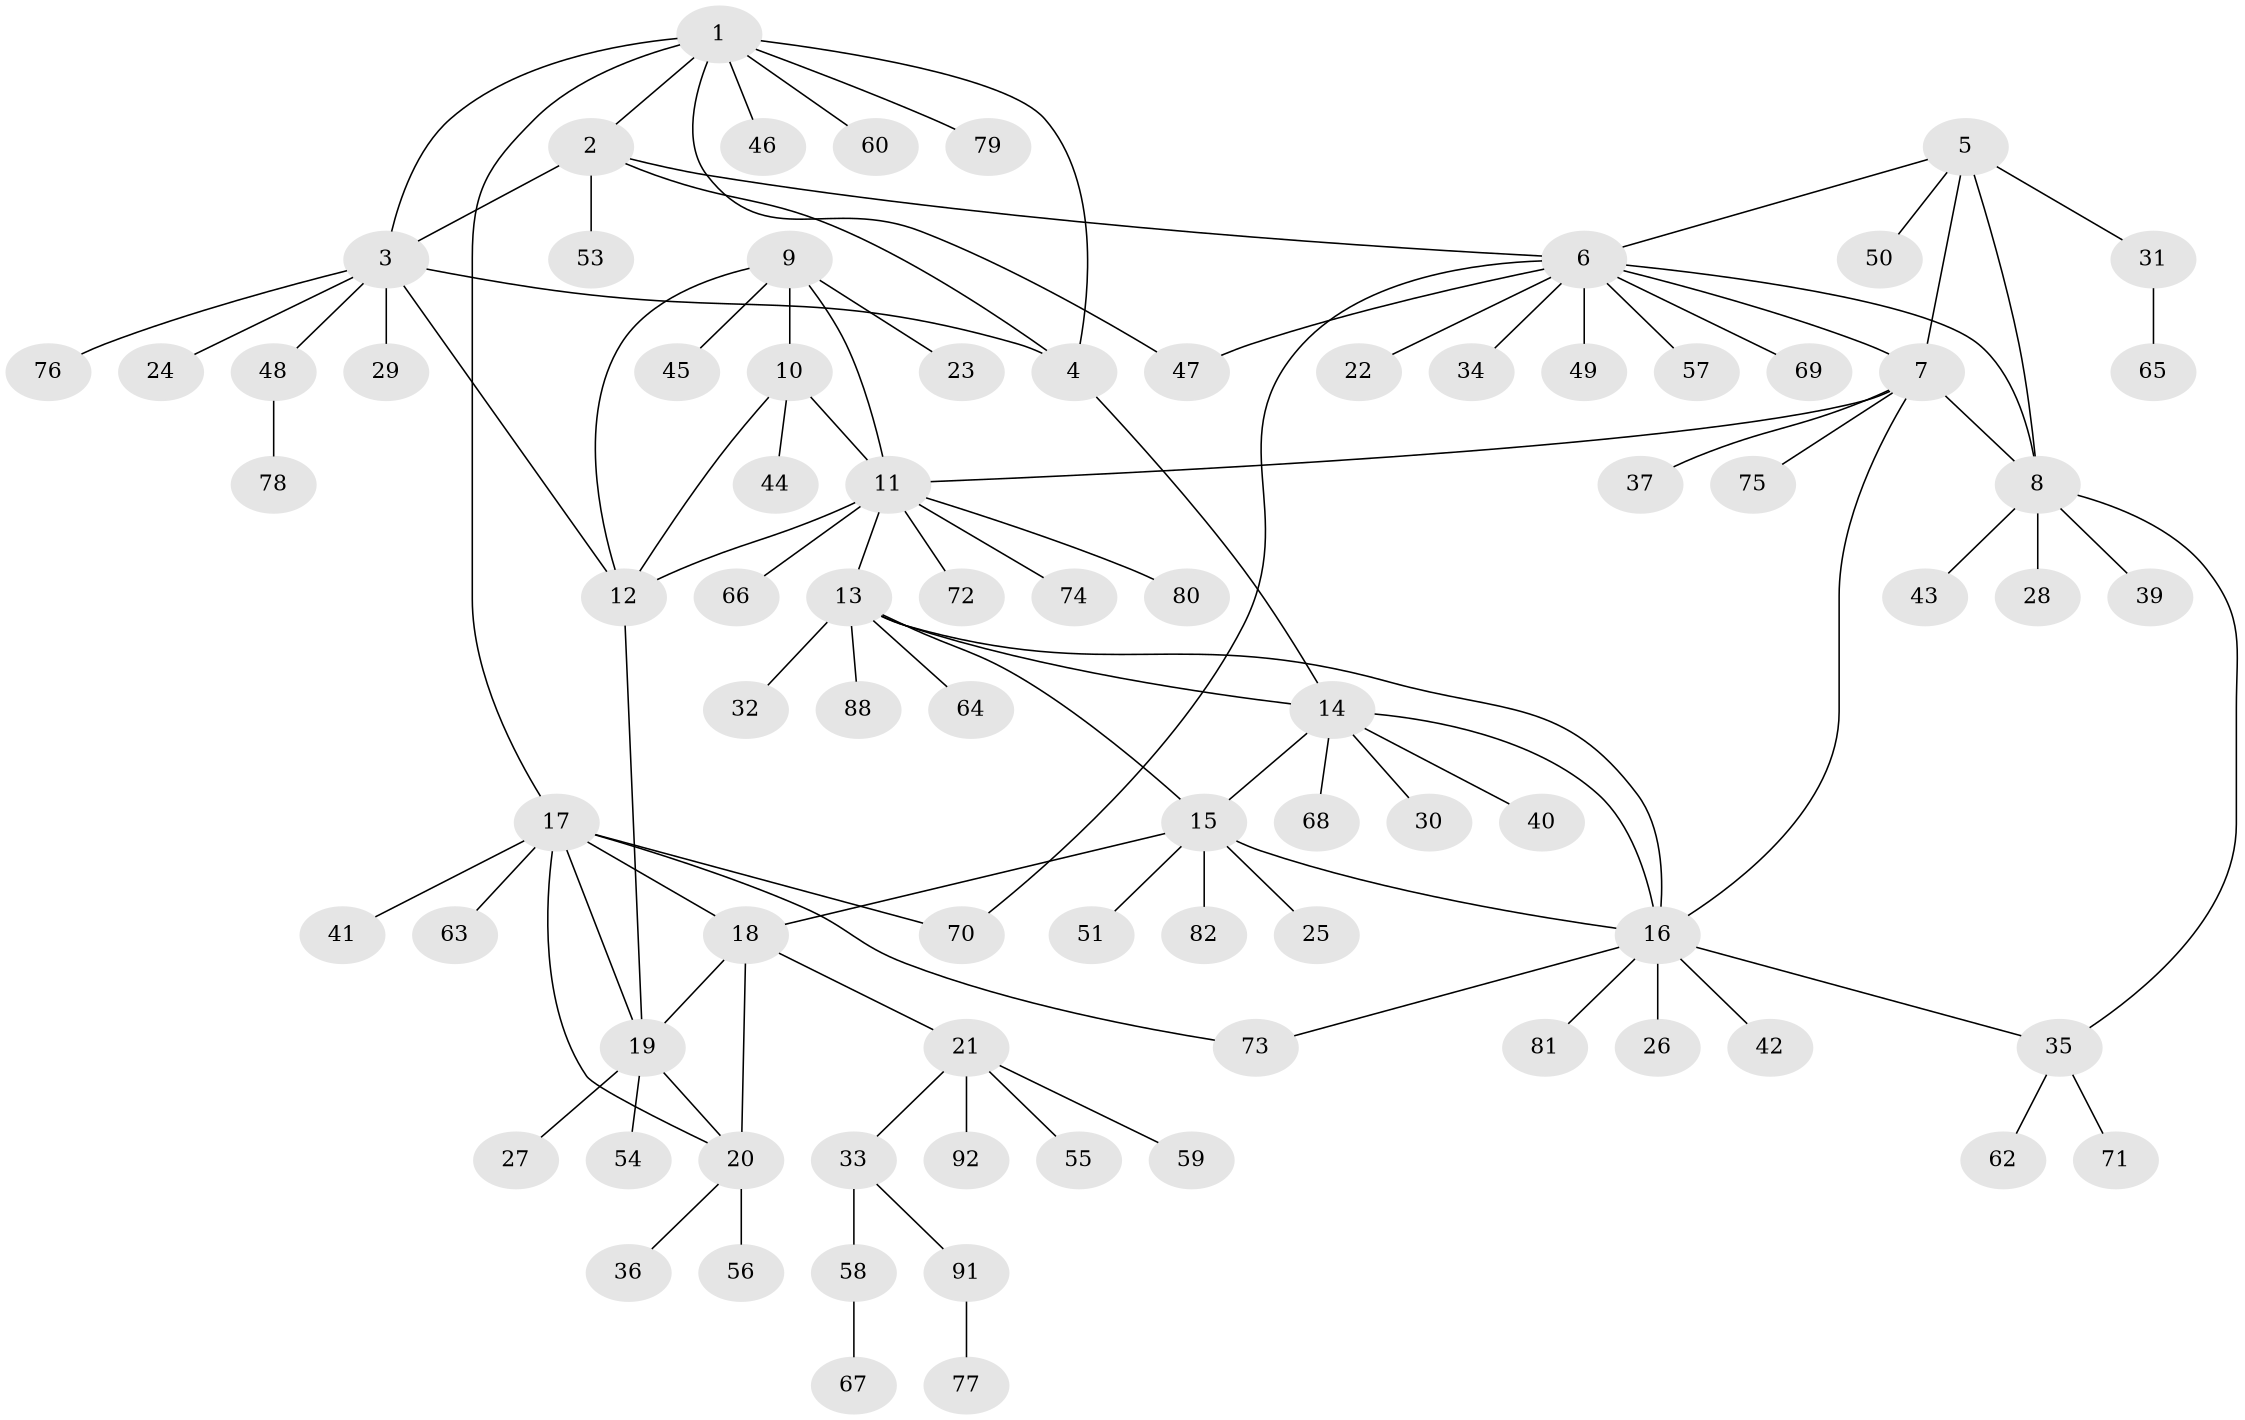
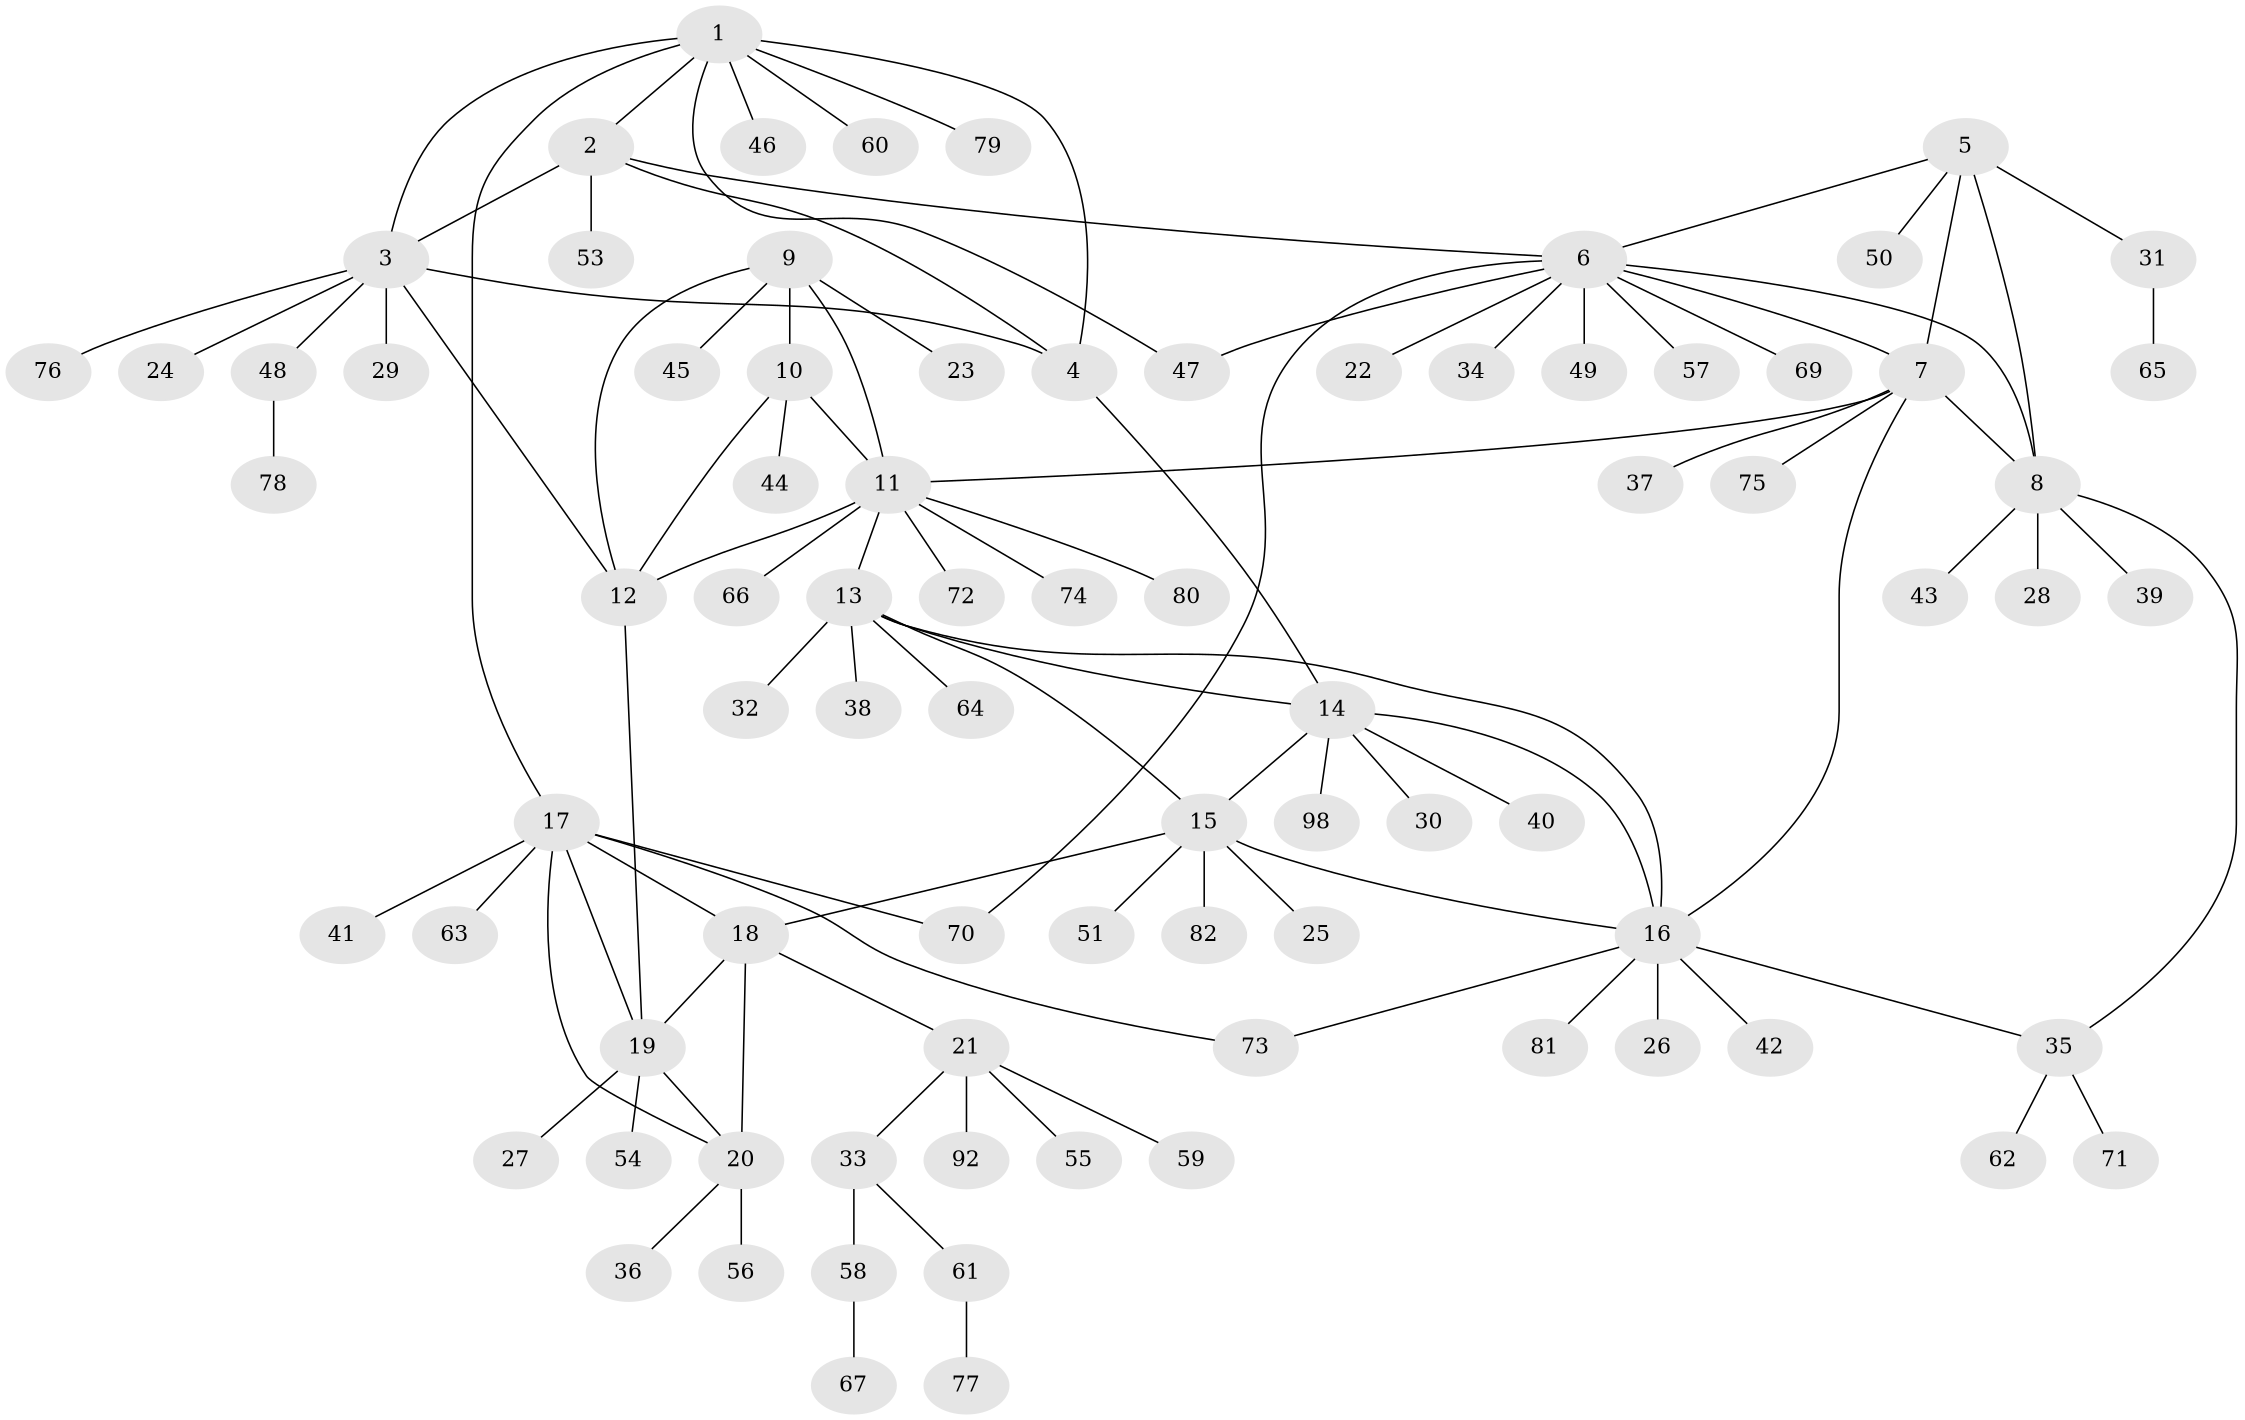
node "88": label "88" -> "38"
node "68": label "68" -> "98"
node "91": label "91" -> "61"
